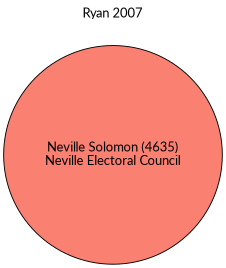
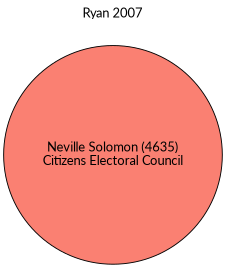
node "Neville Solomon (4635) Neville Electoral Council": label "Neville Solomon (4635) Neville Electoral Council" -> "Neville Solomon (4635) Citizens Electoral Council"
